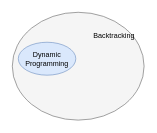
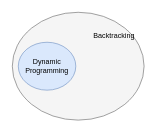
node "Dynamic Programming": size 58x33 -> 58x48
